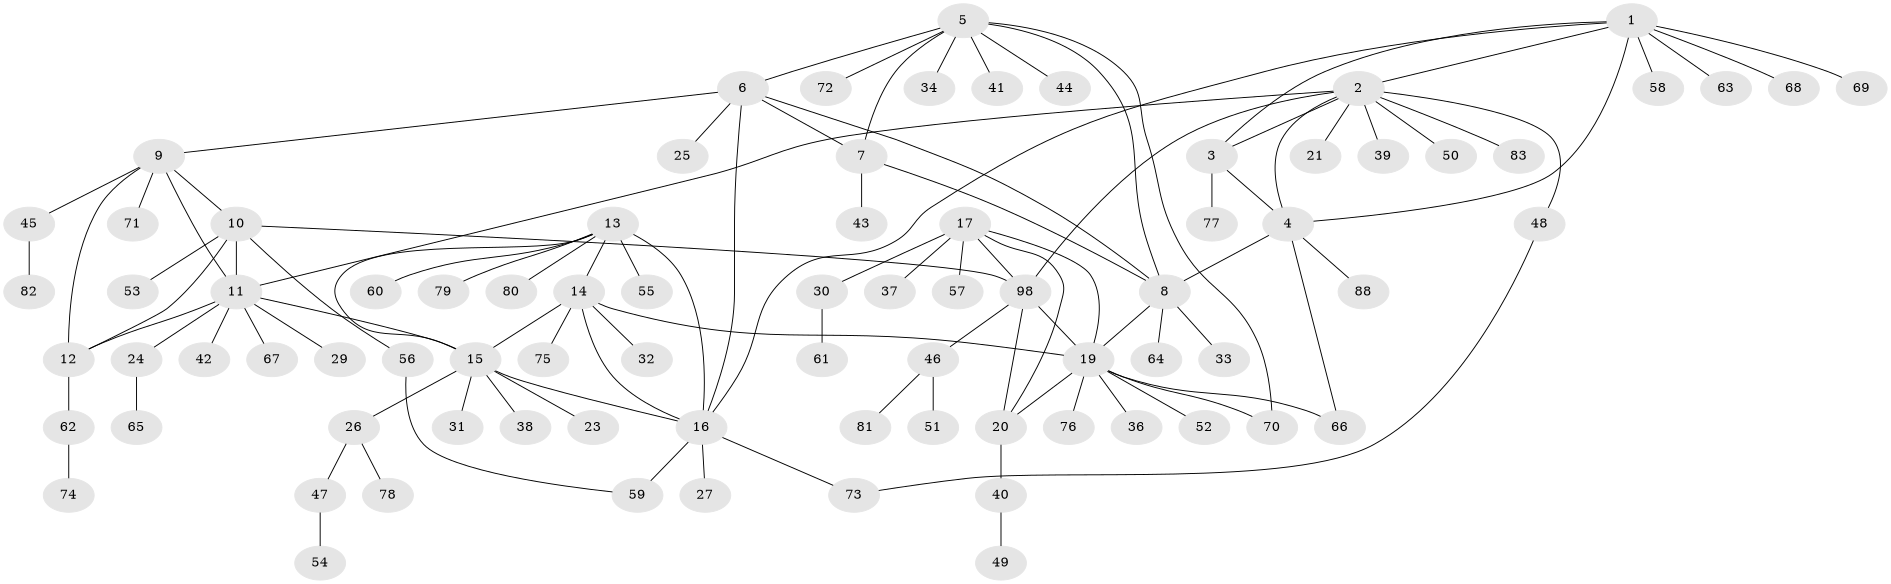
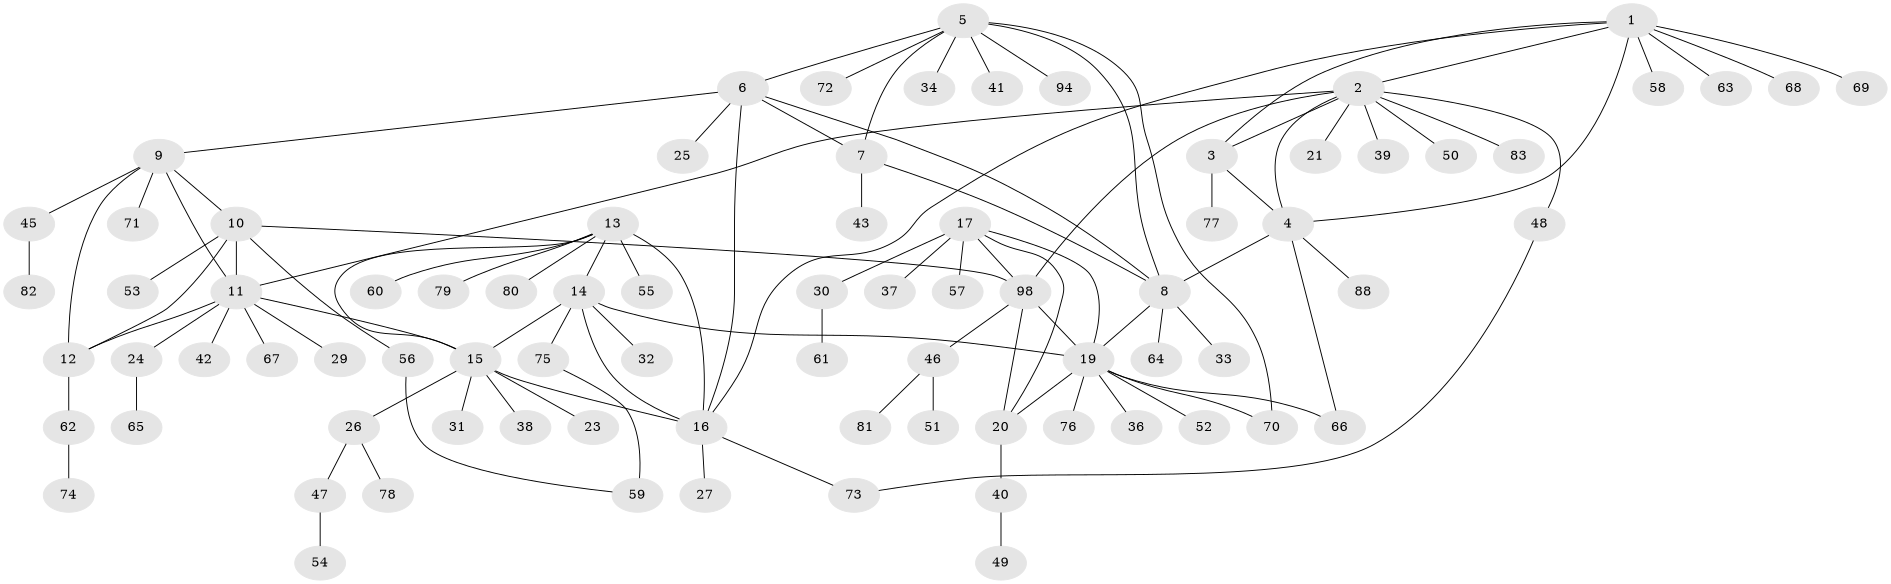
node "44": label "44" -> "94"
edge "16" -- "59": now "75" -- "59"
